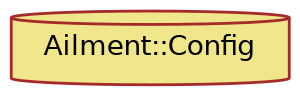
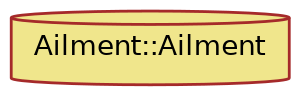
node "Ailment::Config": label "Ailment::Config" -> "Ailment::Ailment"
